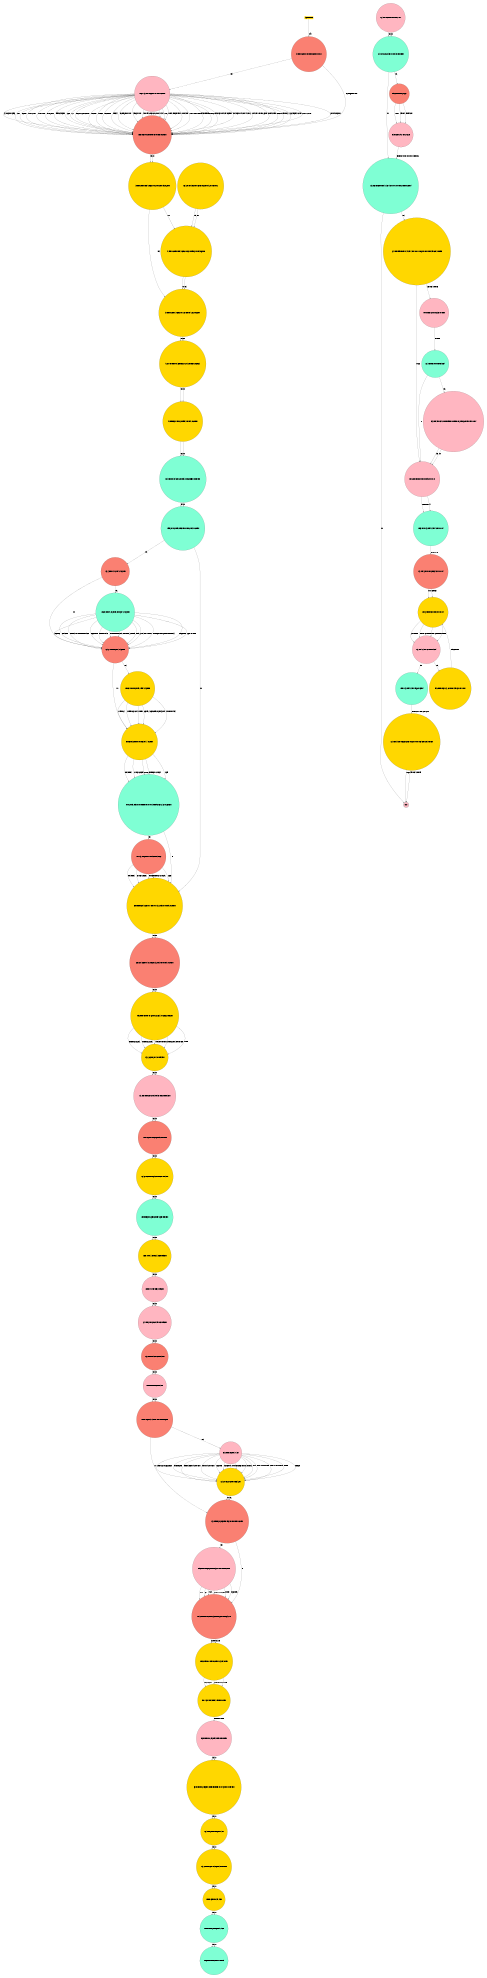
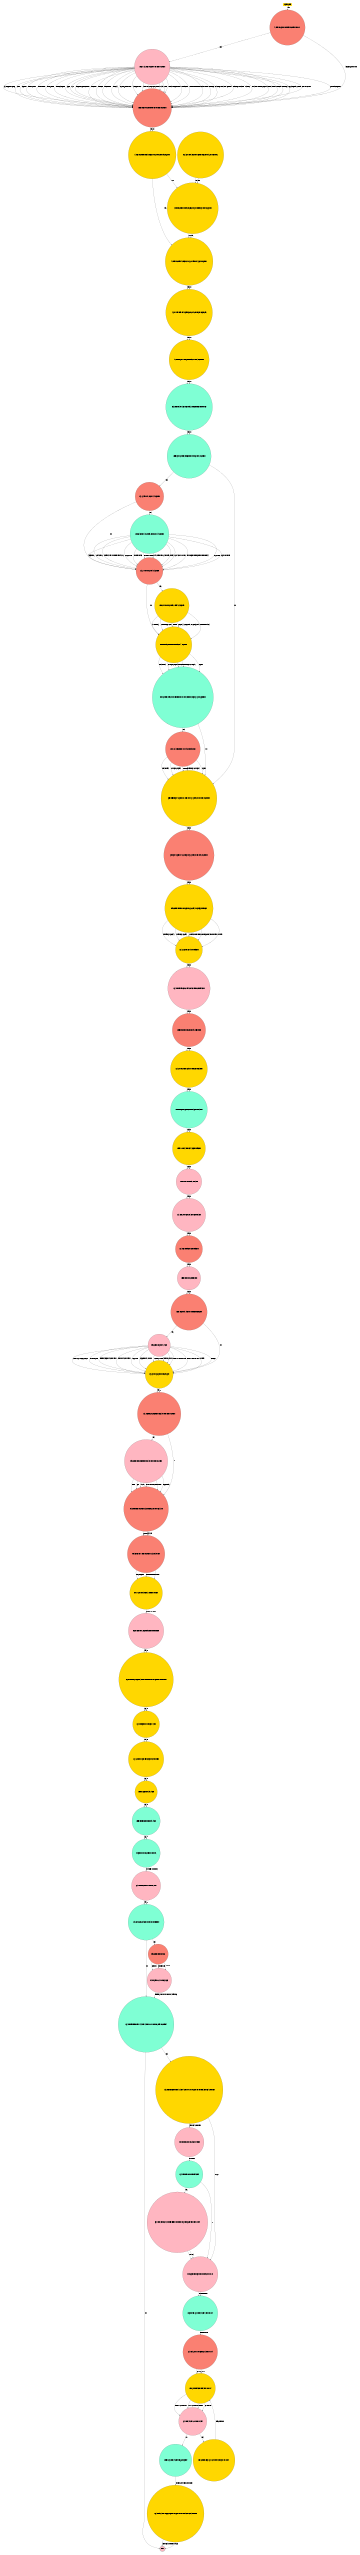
edge "WERE WEAPONS USED BY THE PERPETRATOR" -> "WAS THERE AN APPARENT REASON FOR THE INCIDENT": now "WERE WEAPONS USED BY THE PERPETRATOR" -> "WAS ANY EVACUATION NECESSARY"
node "DESCRIBE HOW THE INCIDENT WAS RESOLVED": fillcolor gold -> salmon
edge "DURATION OF INCIDENT IN HOURS" -> "WAS THE INCIDENT IN PUBLIC VIEW": added, label "NUMBER OF HOURS"
